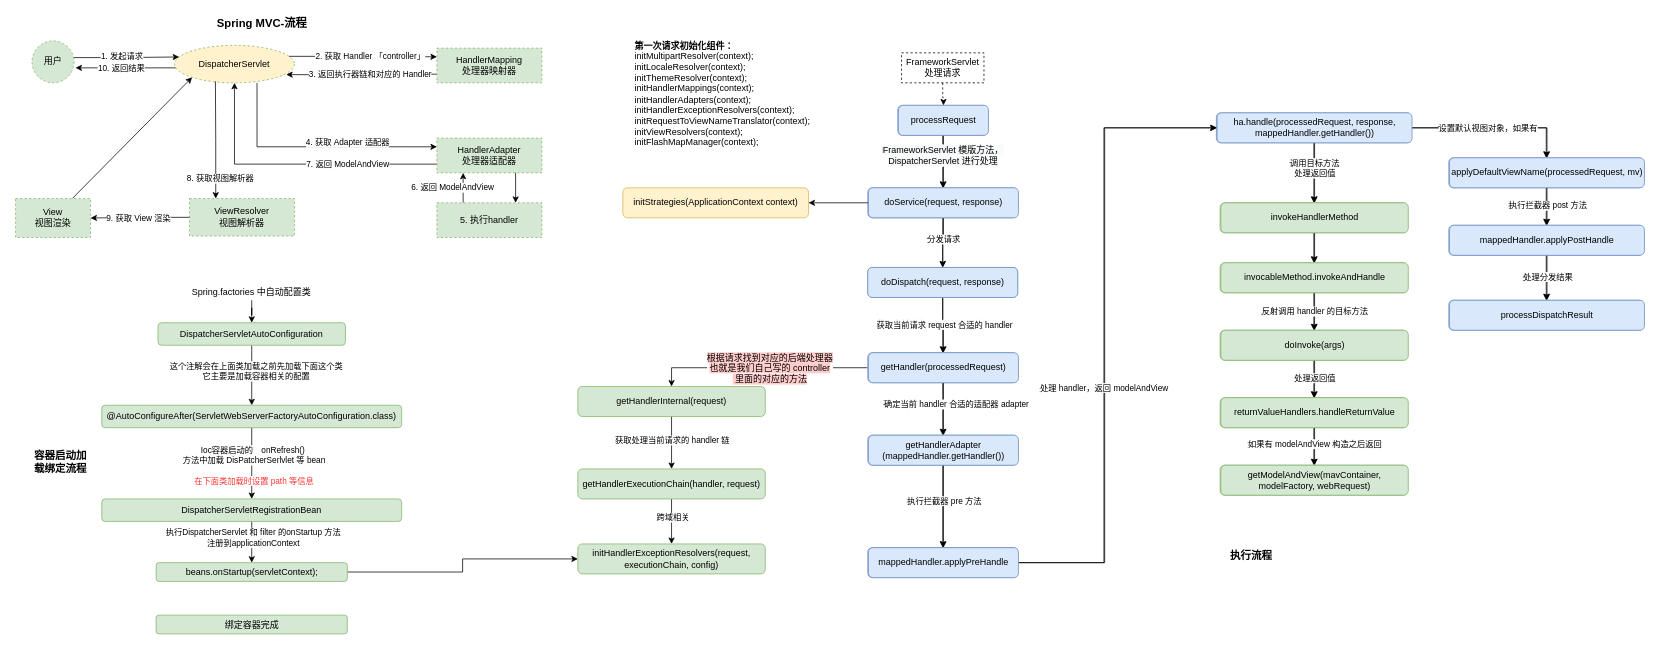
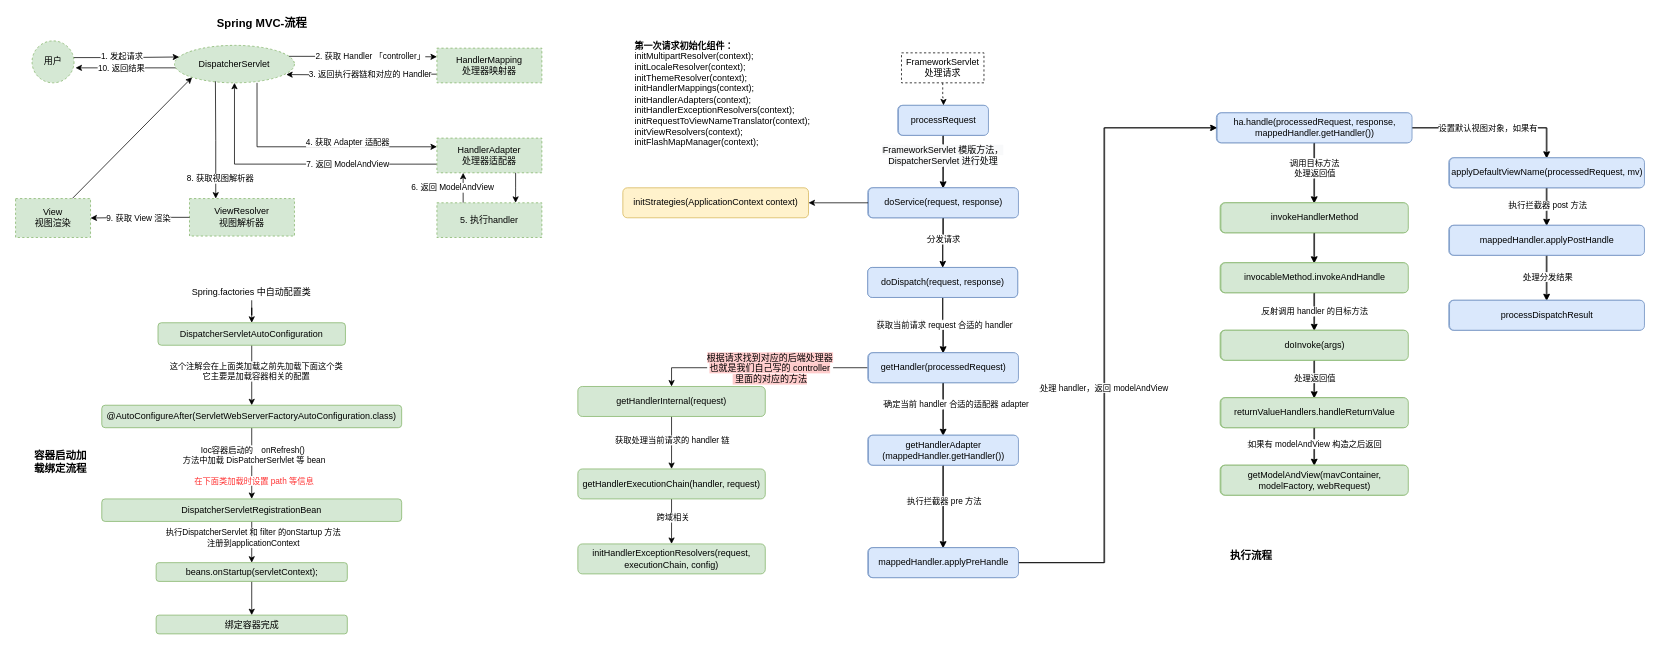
node "DispatcherServlet": fillcolor #fff2cc -> #d5e8d4
edge "beans.onStartup(servletContext);" -> "initHandlerExceptionResolvers(request, executionChain, config)": now "beans.onStartup(servletContext);" -> "绑定容器完成"
